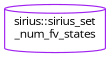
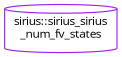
node "sirius::sirius_set _num_fv_states": label "sirius::sirius_set _num_fv_states" -> "sirius::sirius_sirius _num_fv_states"
